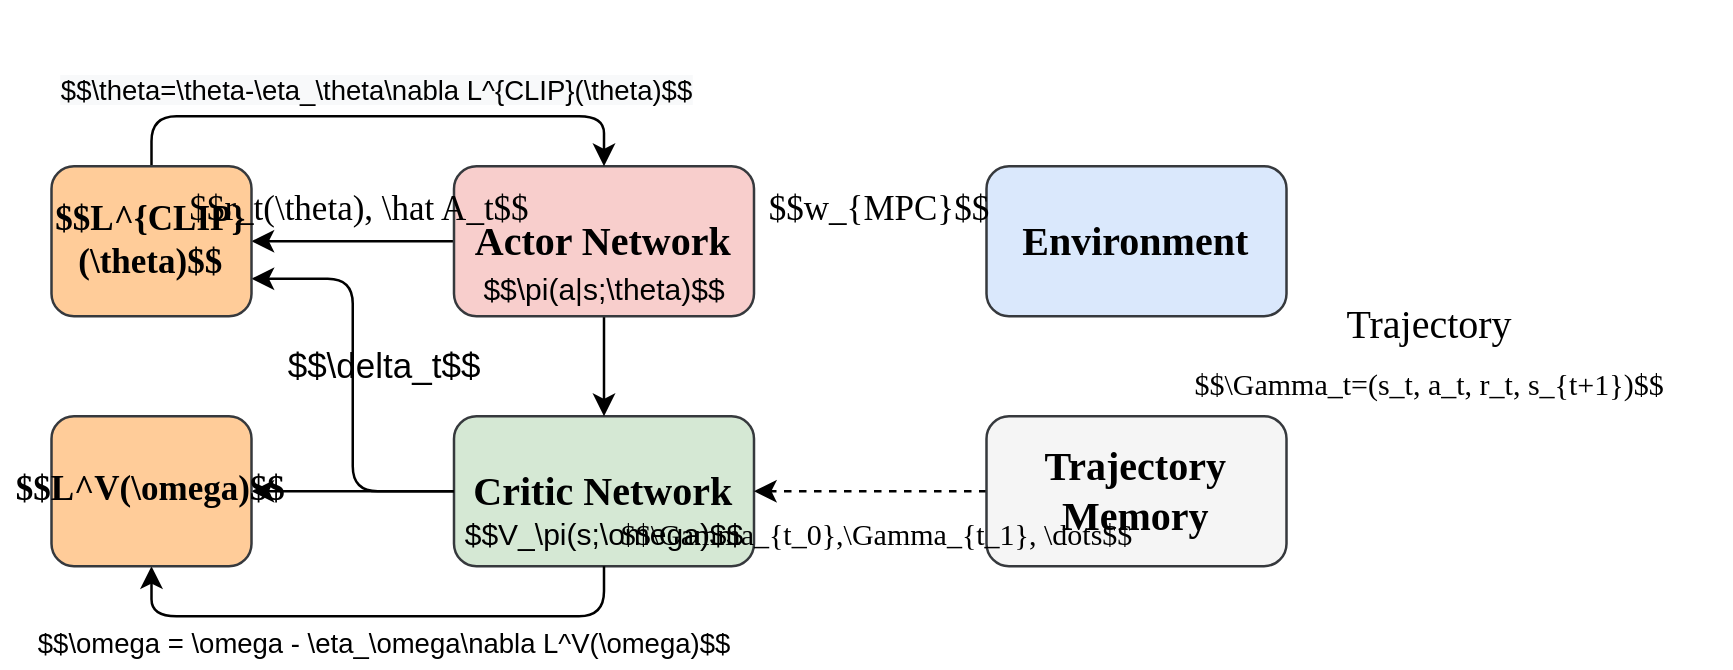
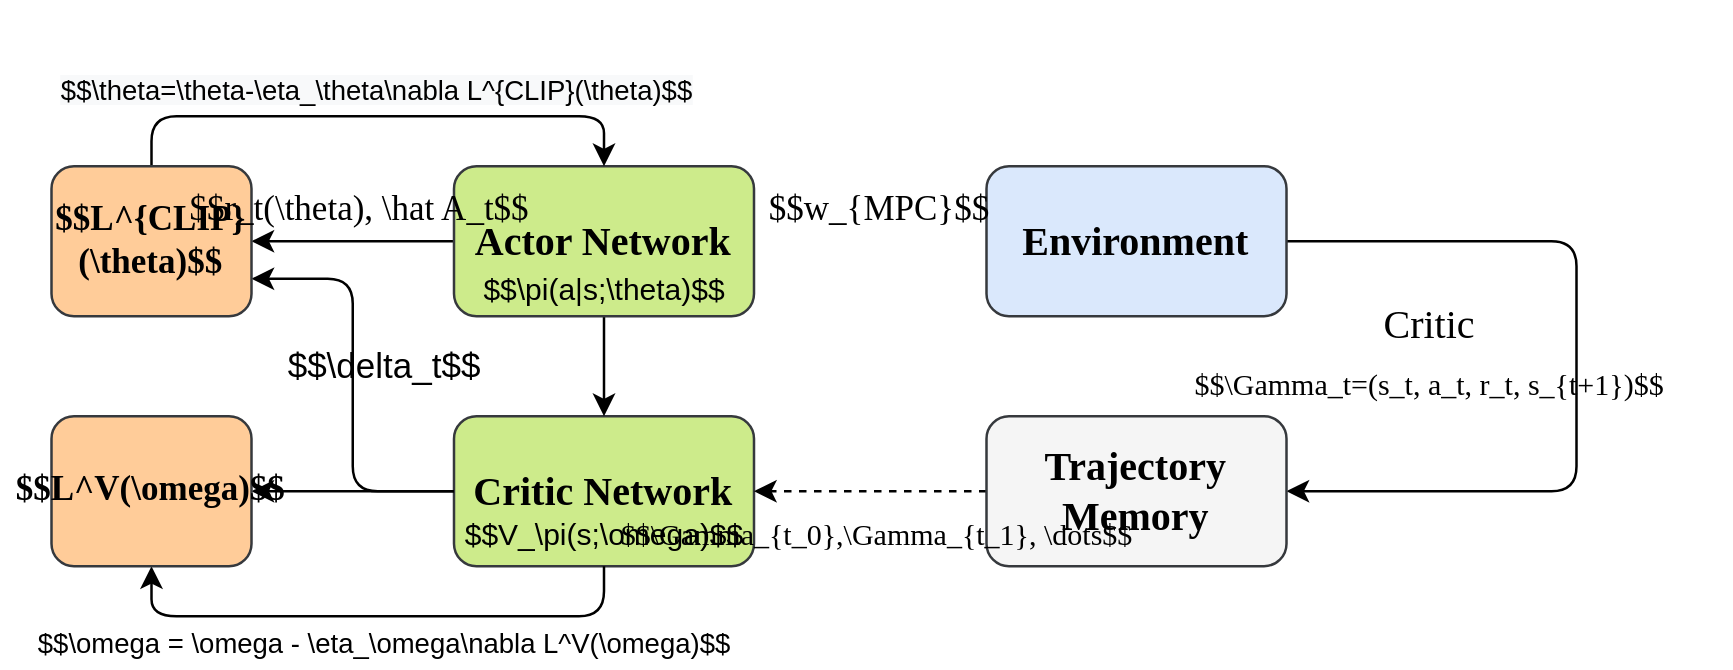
node "Actor Network": fillcolor #f8cecc -> #cdeb8b
node "Trajectory": label "Trajectory" -> "Critic"
edge "Environment" -> "TrajectoryMemory": added
node "Critic Network": fillcolor #d5e8d4 -> #cdeb8b
